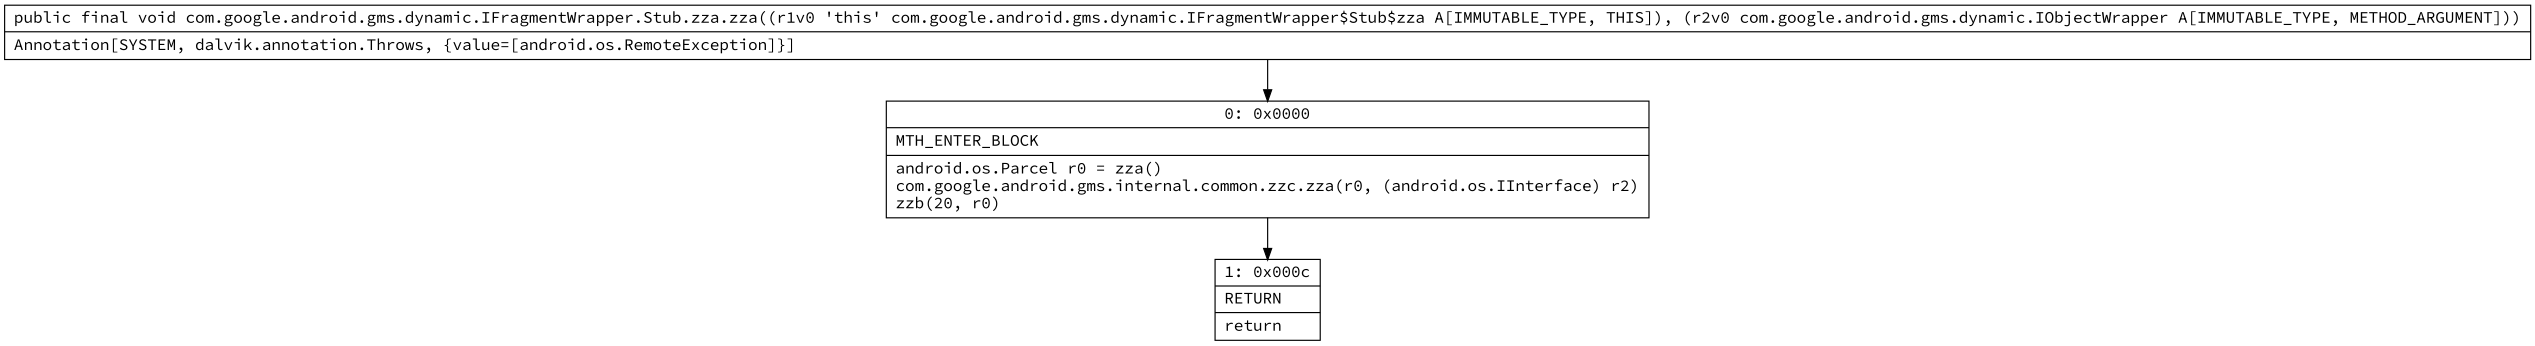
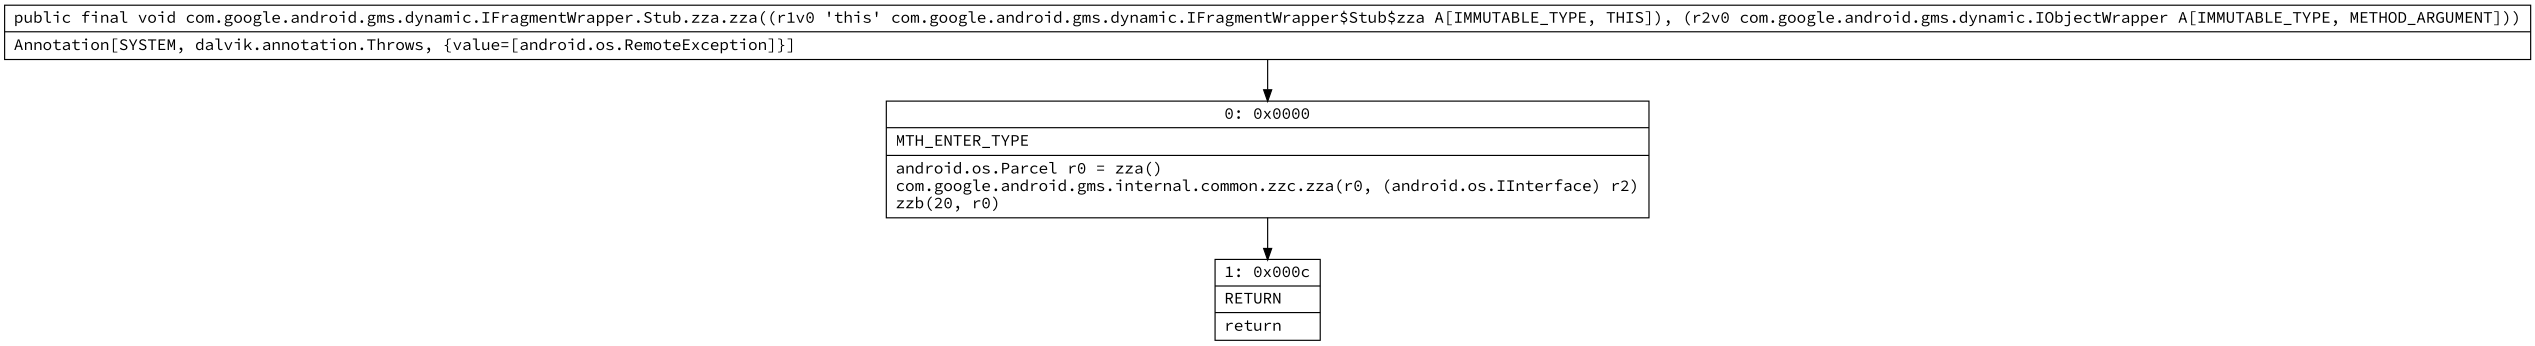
node "0: 0x0000": text "MTH_ENTER_BLOCK" -> "MTH_ENTER_TYPE"
